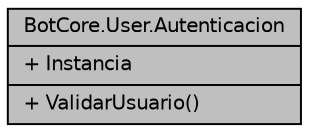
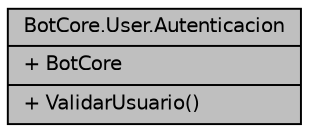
node "BotCore.User.Autenticacion": text "+ Instancia" -> "+ BotCore"
